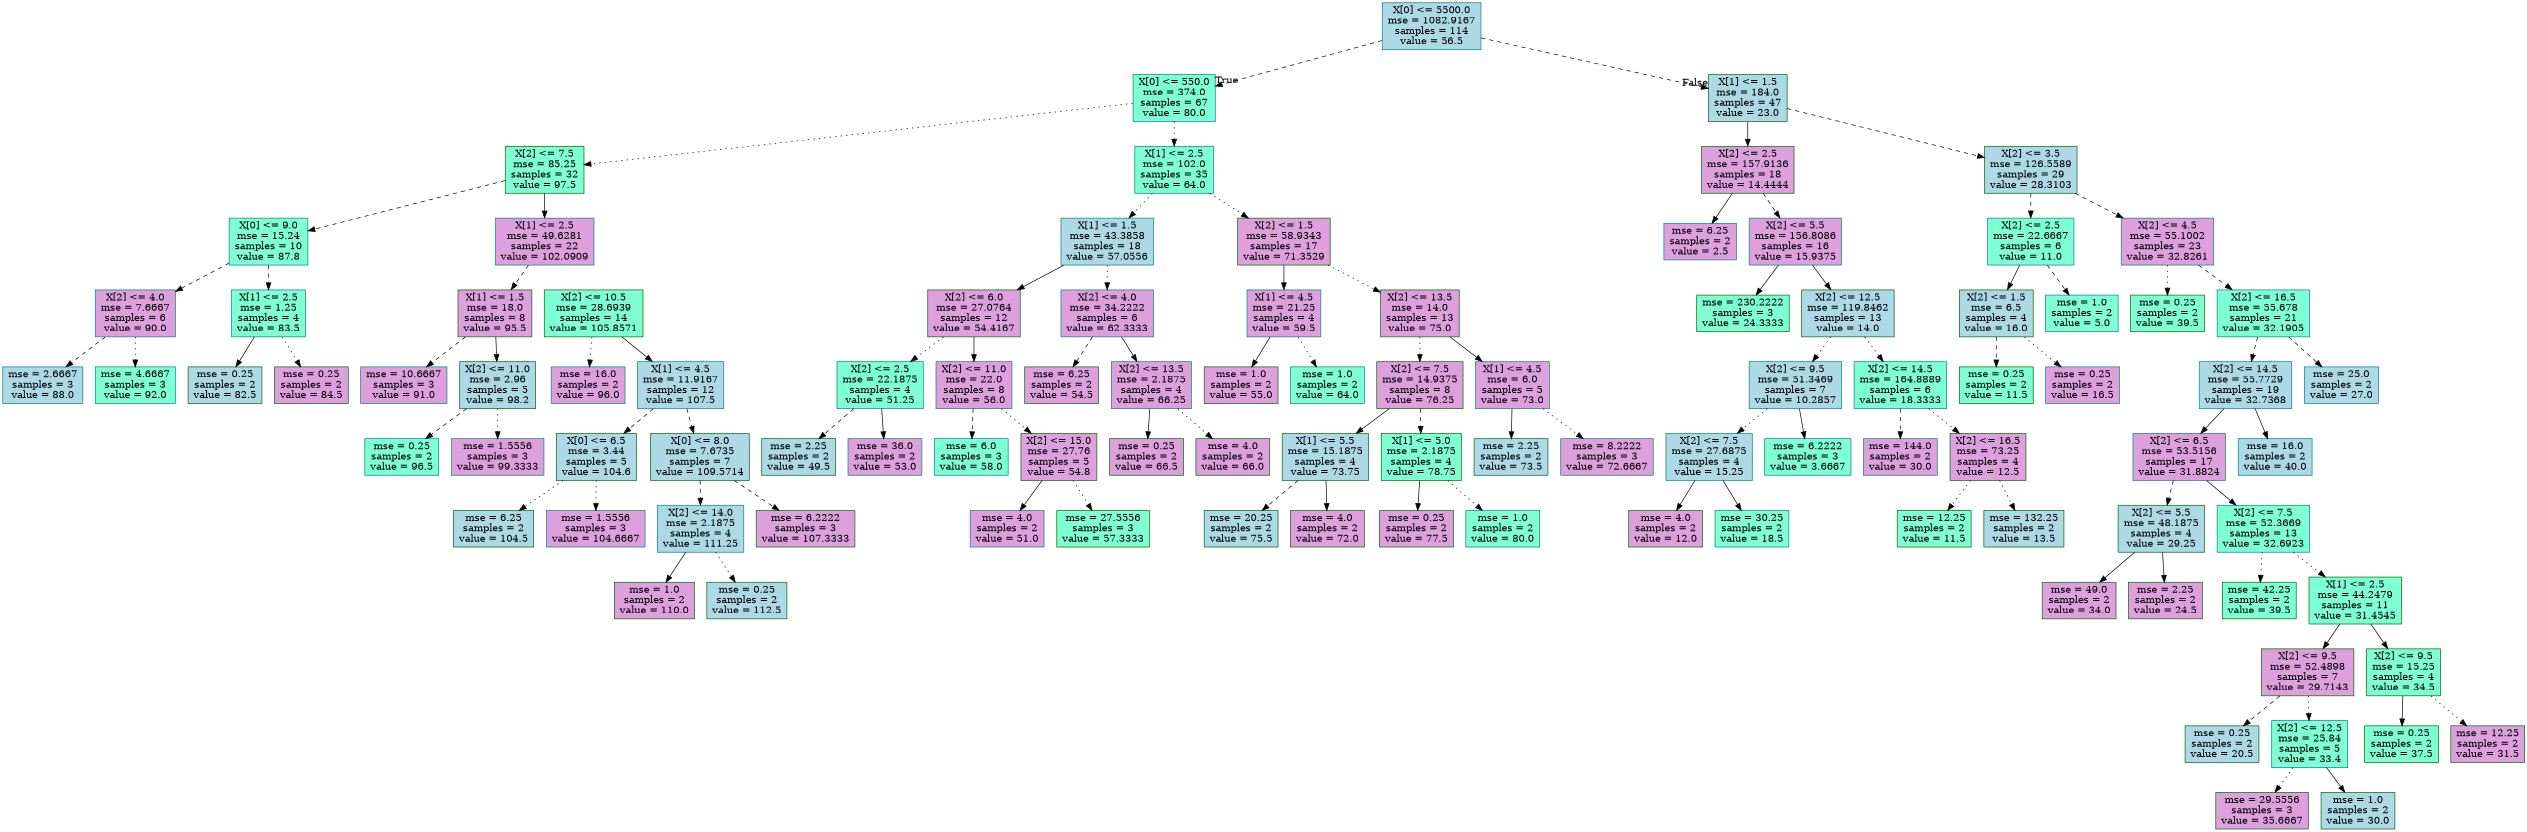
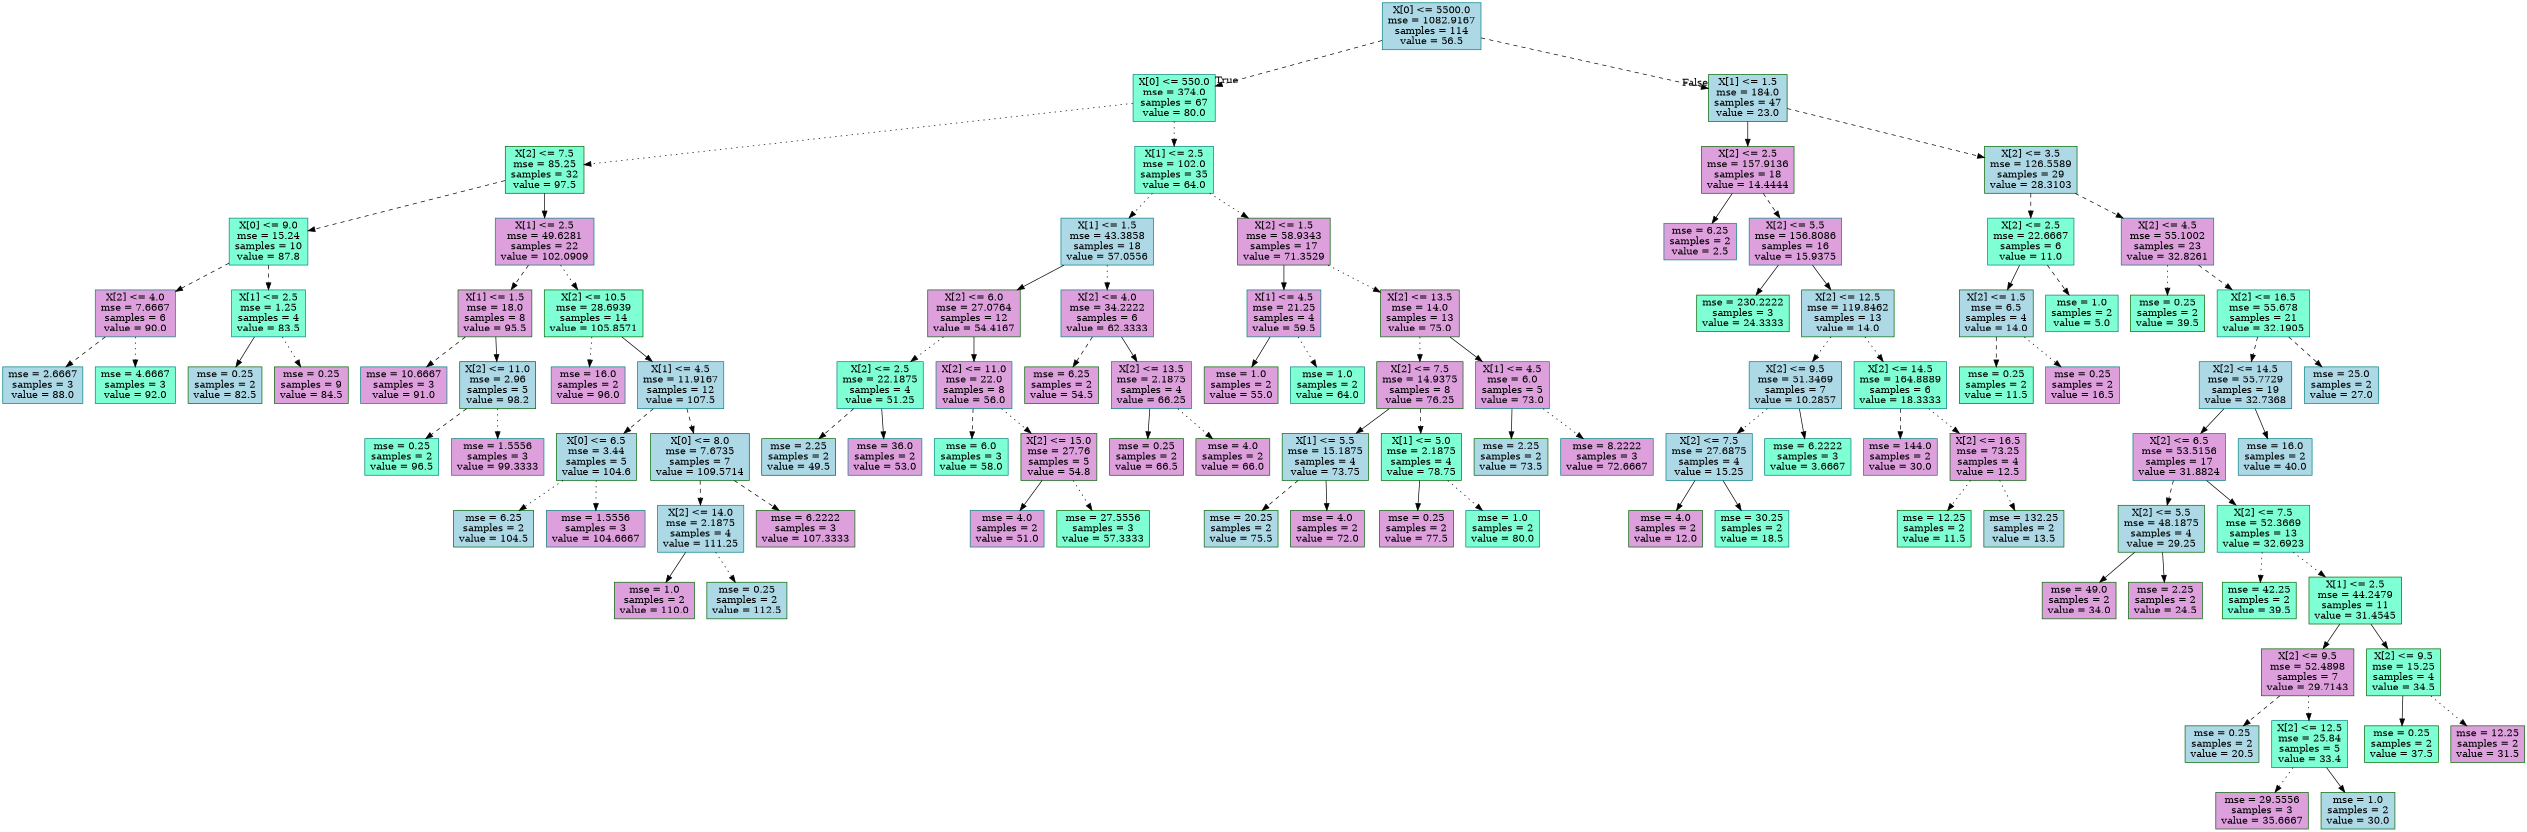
edge "X[1] <= 2.5 mse = 49.6281 samples = 22 value = 102.0909" -> "X[2] <= 10.5 mse = 28.6939 samples = 14 value = 105.8571": added
node "X[2] <= 1.5 mse = 6.5 samples = 4 value = 16.0": label "X[2] <= 1.5 mse = 6.5 samples = 4 value = 16.0" -> "X[2] <= 1.5 mse = 6.5 samples = 4 value = 14.0"
node "mse = 0.25 samples = 2 value = 84.5": label "mse = 0.25 samples = 2 value = 84.5" -> "mse = 0.25 samples = 9 value = 84.5"
